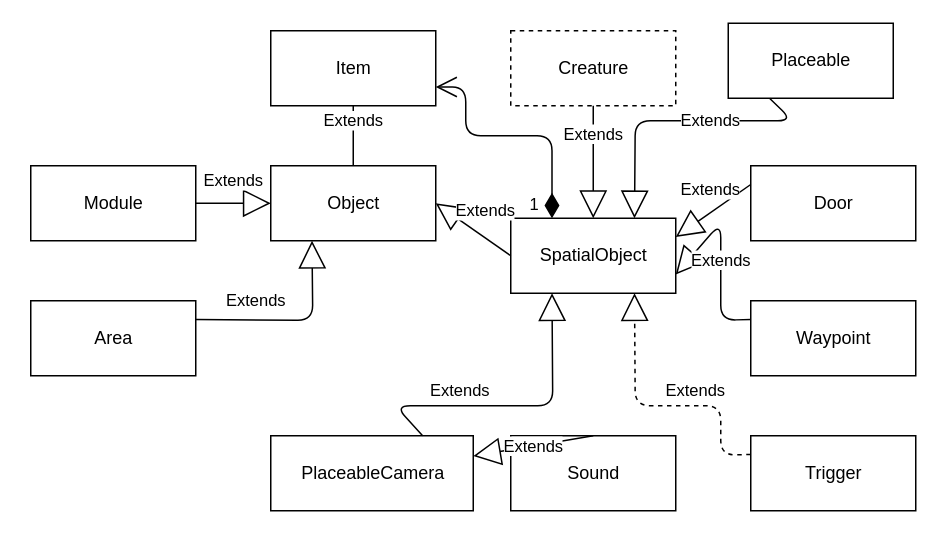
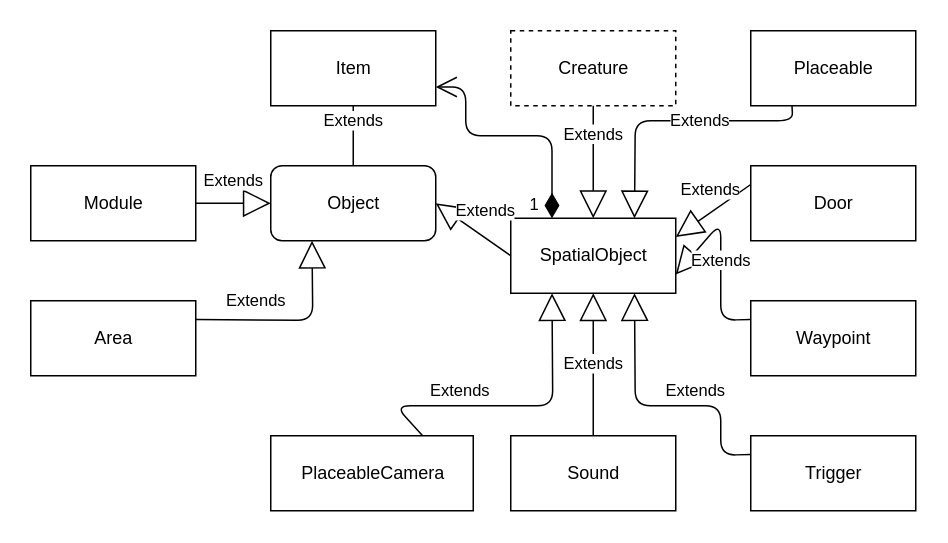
node "Placeable": moved (811, 61) -> (833, 68)
node "Object": shape rectangle -> rounded rectangle
edge "Trigger" -> "SpatialObject": style dashed -> solid
edge "Sound" -> "PlaceableCamera": now "Sound" -> "SpatialObject"
